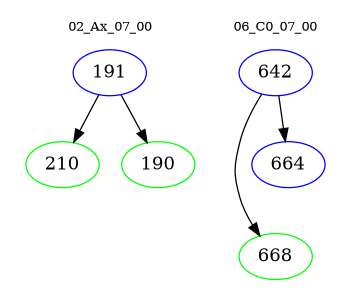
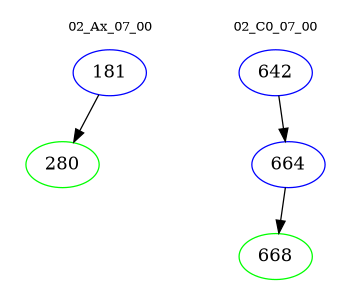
cluster "06_C0_07_00": label "06_C0_07_00" -> "02_C0_07_00"
node "191": label "191" -> "181"
edge "642" -> "668": now "664" -> "668"
node "210": label "210" -> "280"
node "190": removed
